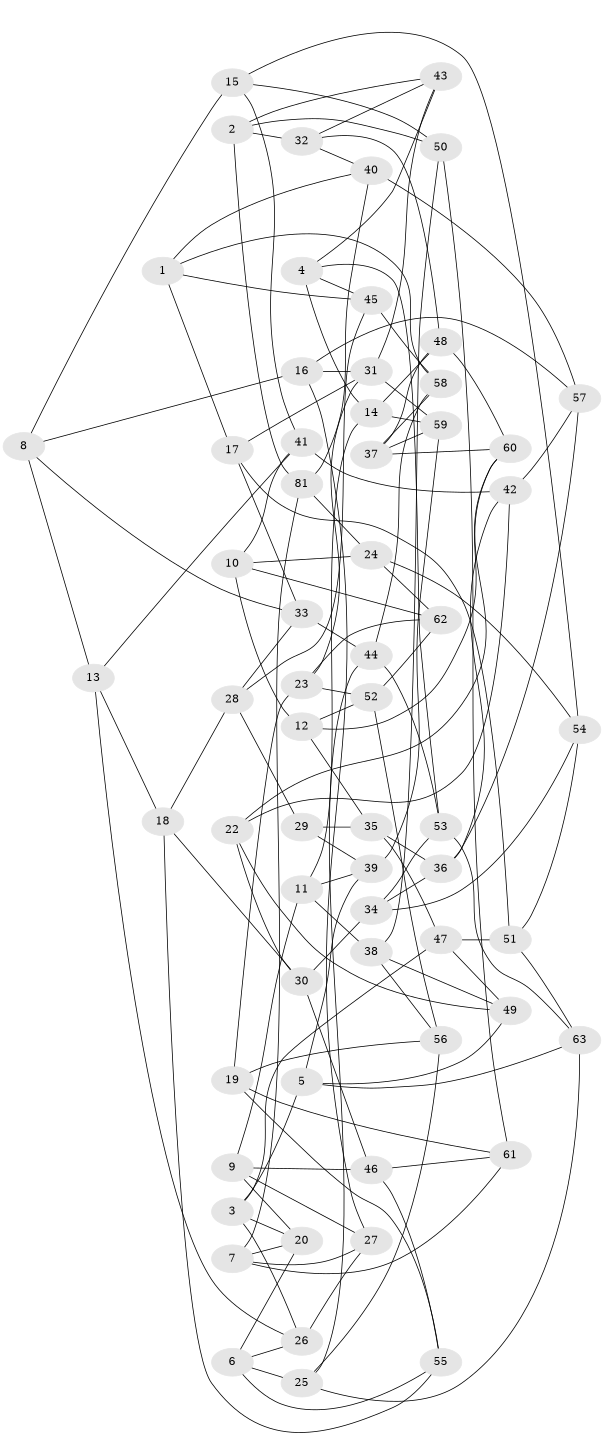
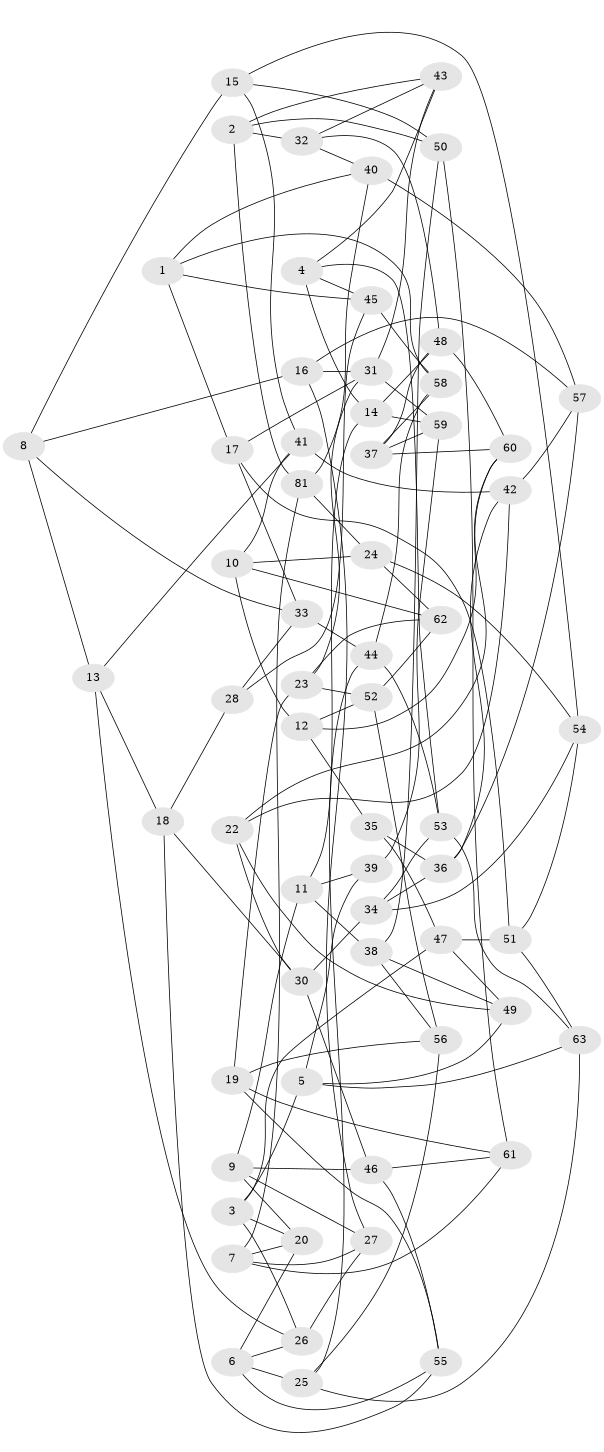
node "29": removed
